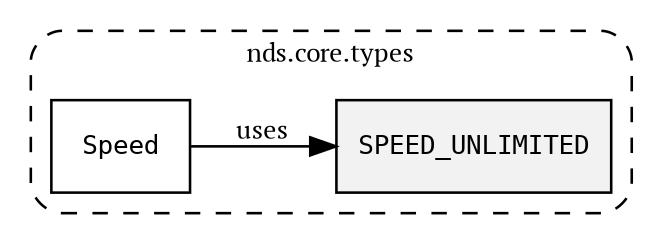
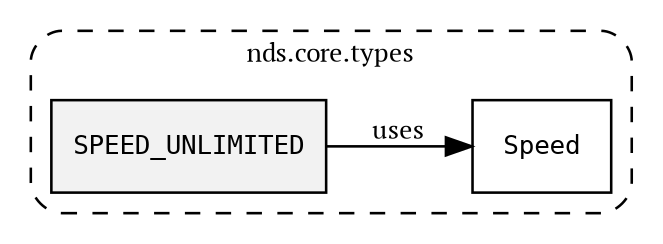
edge "Speed" -> "SPEED_UNLIMITED": reversed
